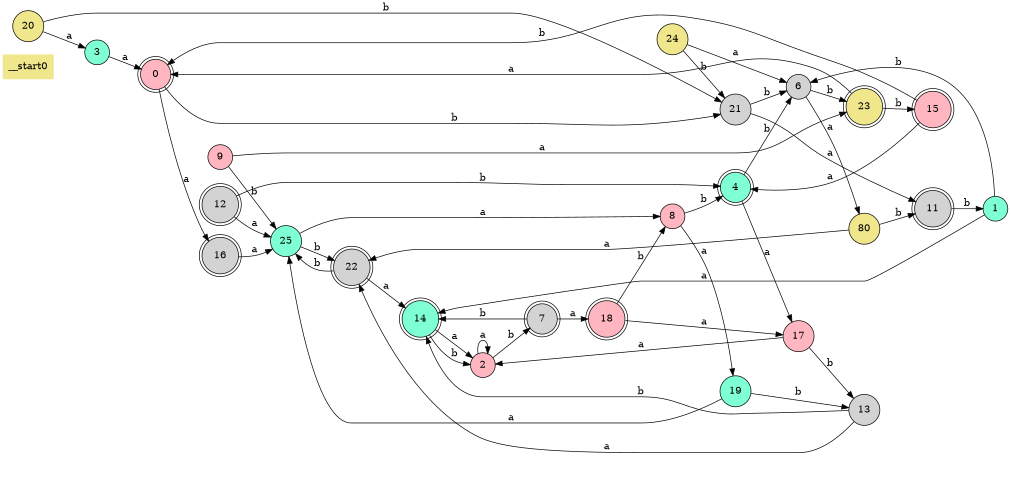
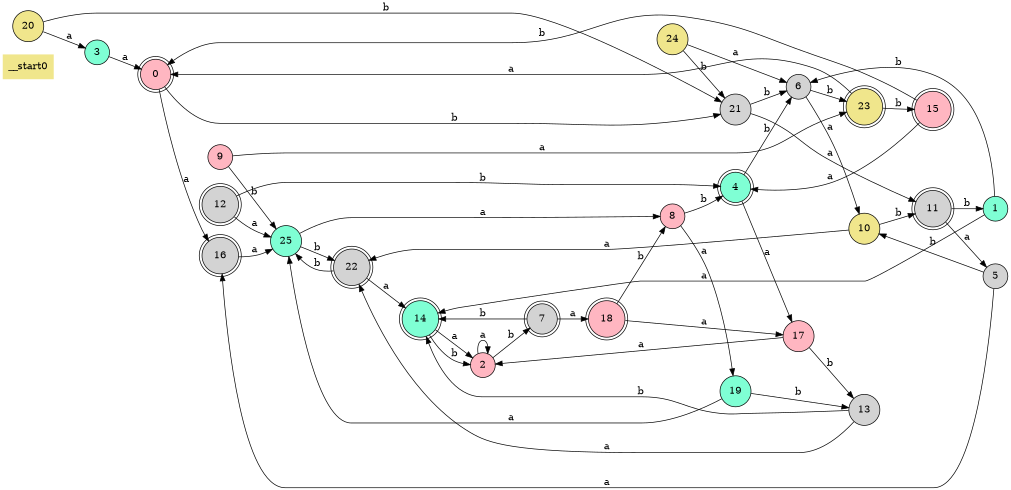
node "80": label "80" -> "10"
node "5": added
